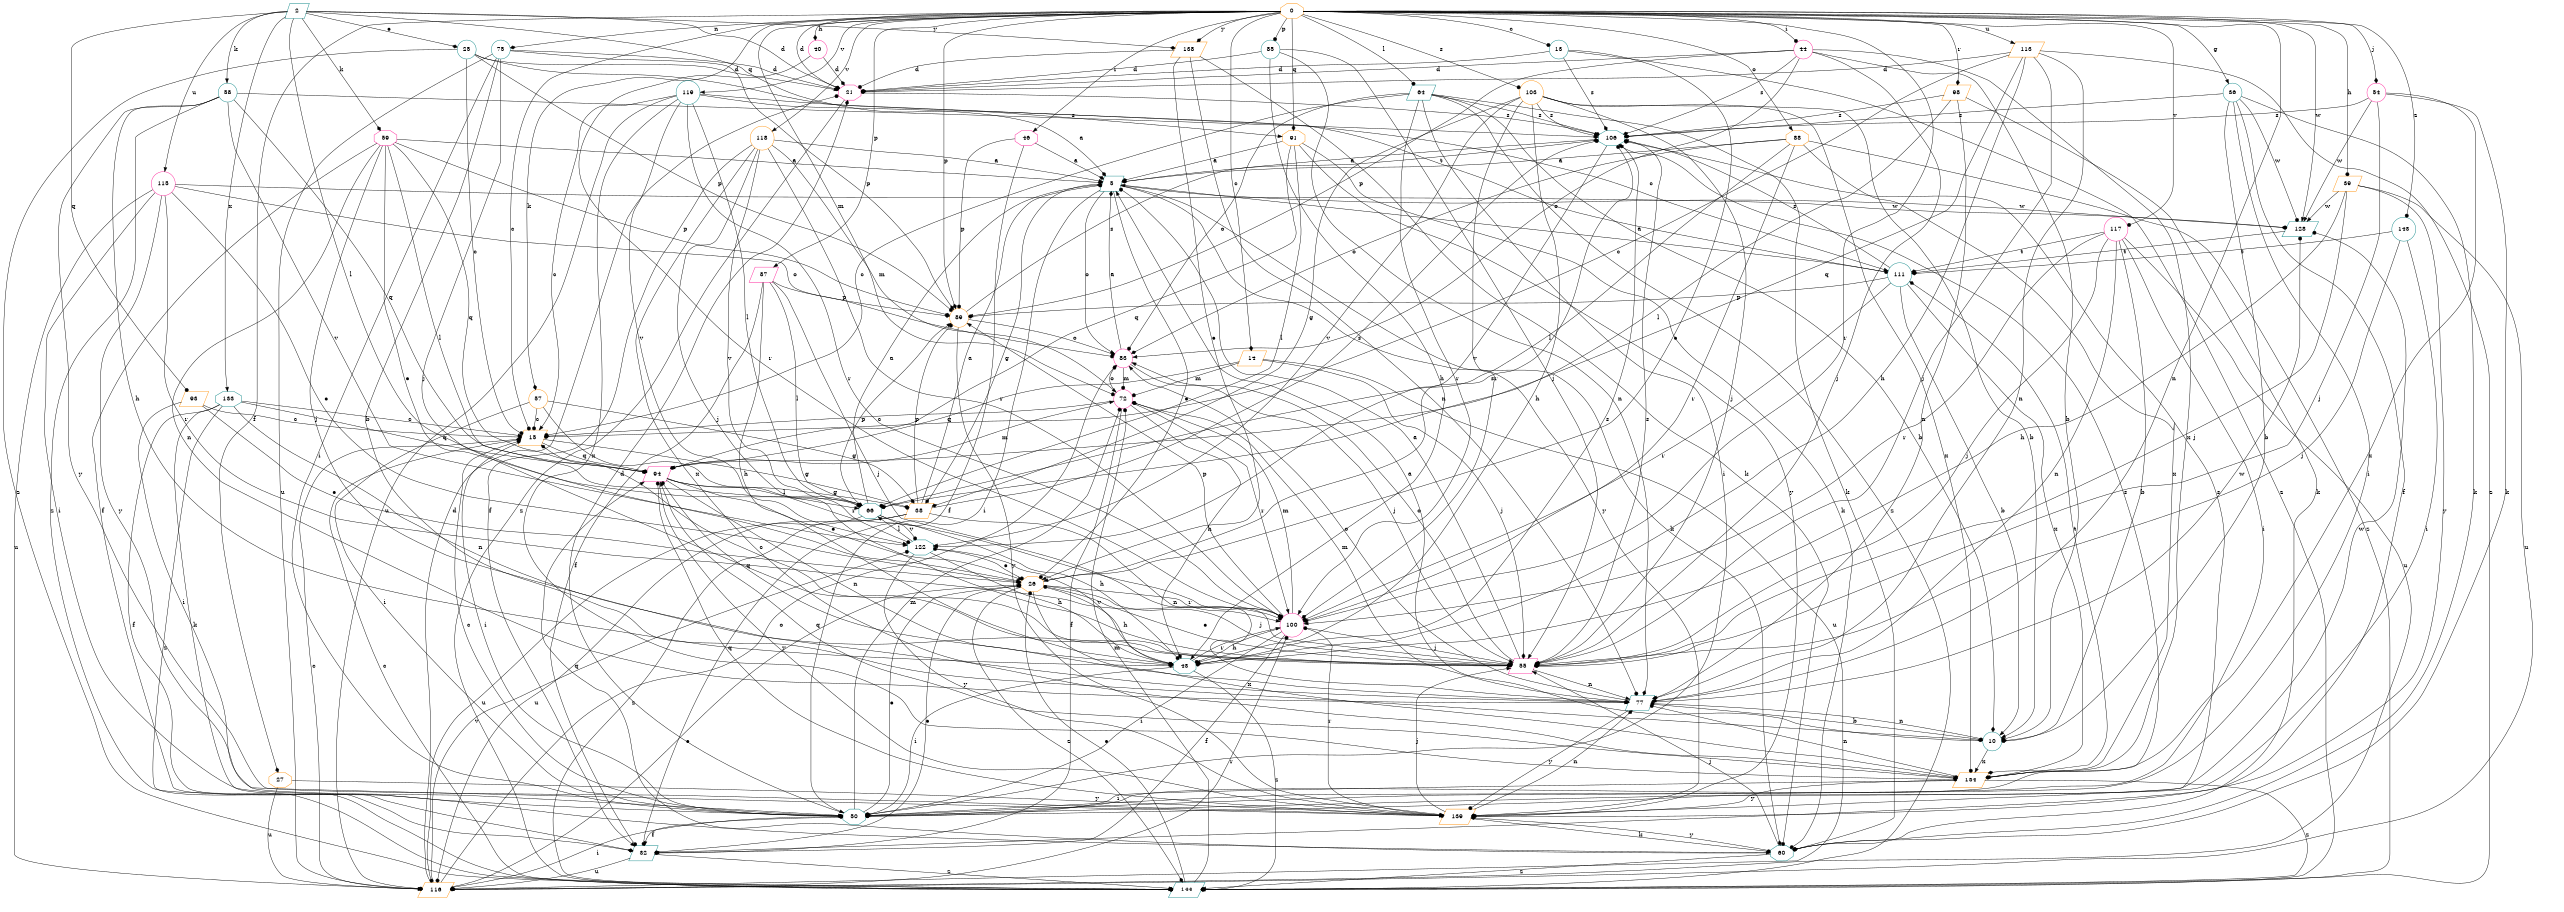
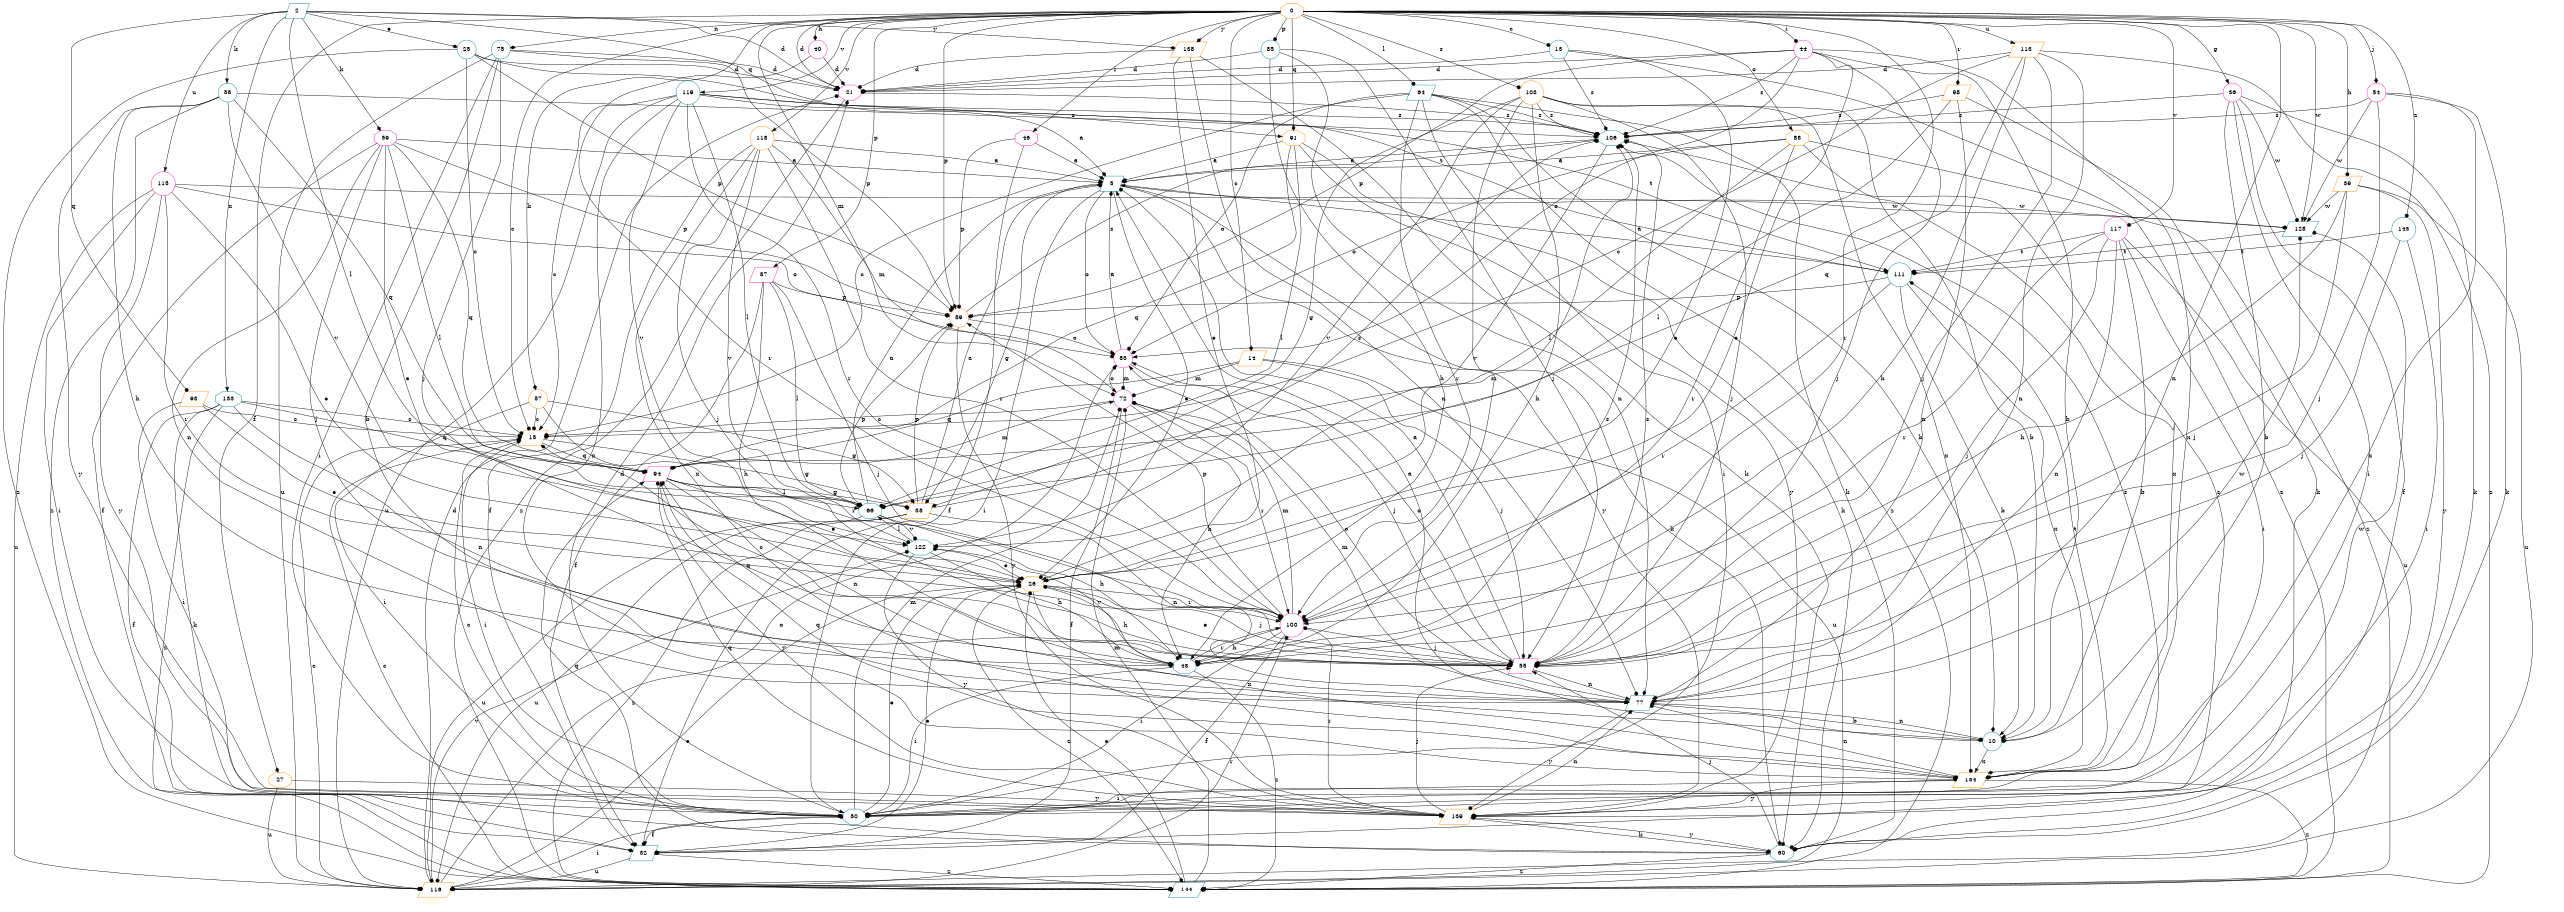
node "36": color teal -> deeppink
edge "119" -> "111": label "c" -> "t"
edge "111" -> "106": now "119" -> "106"
edge "44" -> "26": added, label "e"
